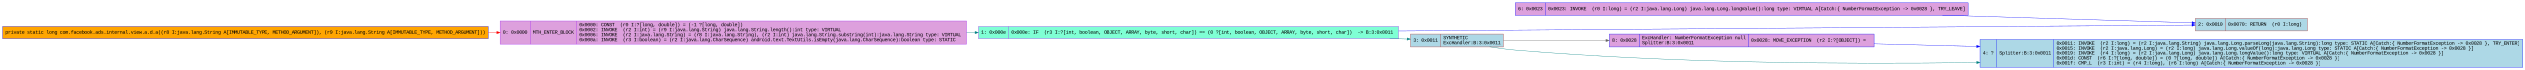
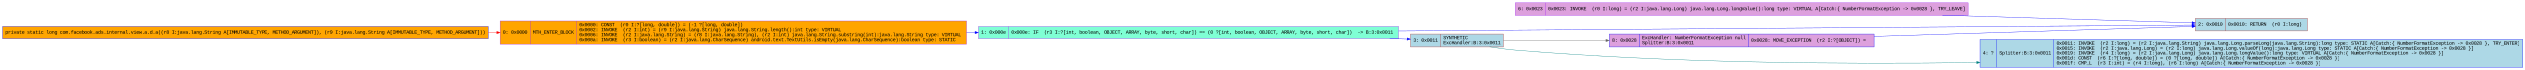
node "6: 0x0023": color blue -> purple
node "2: 0x0010": text "0x0070: RETURN  (r0 I:long)" -> "0x0010: RETURN  (r0 I:long)"
node "0: 0x0000": fillcolor plum -> orange
edge "0: 0x0000" -> "1: 0x000e": color teal -> blue
edge "1: 0x000e" -> "3: 0x0011": color teal -> blue
edge "8: 0x0028" -> "4: ?": now "8: 0x0028" -> "2: 0x0010"
